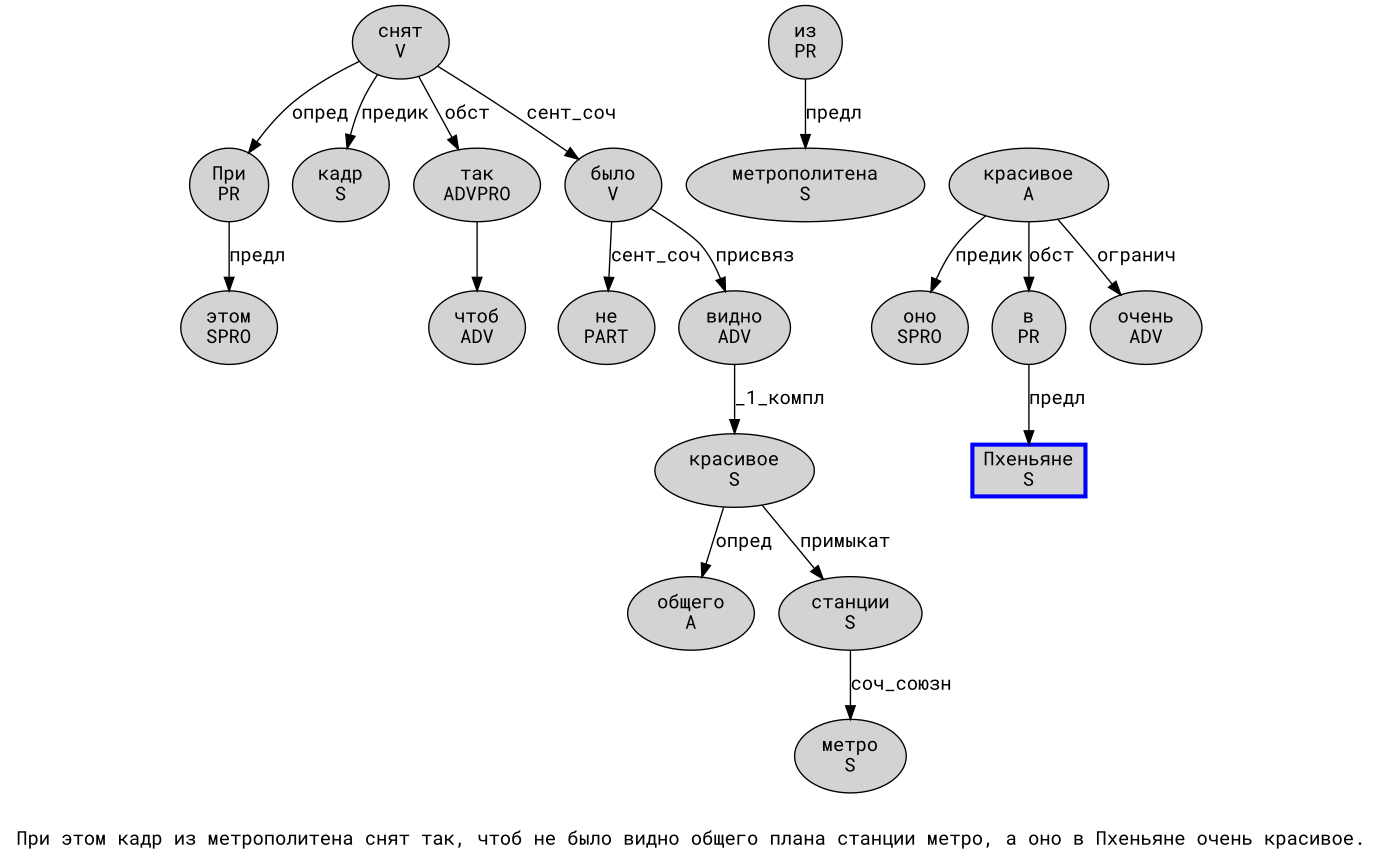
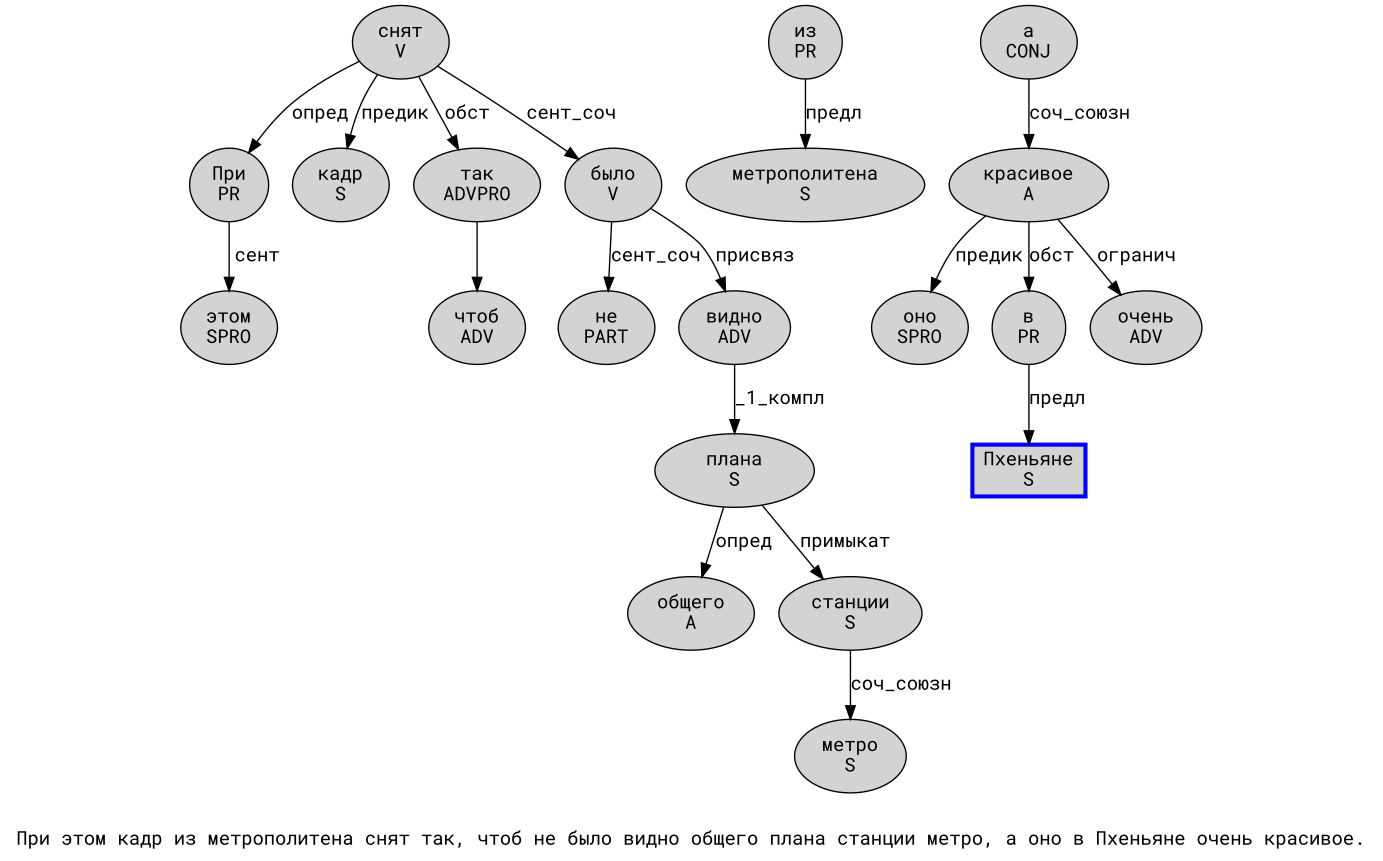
node "а CONJ": added
edge "При PR" -> "этом SPRO": label "предл" -> "сент"
node "красивое S": label "красивое S" -> "плана S"
